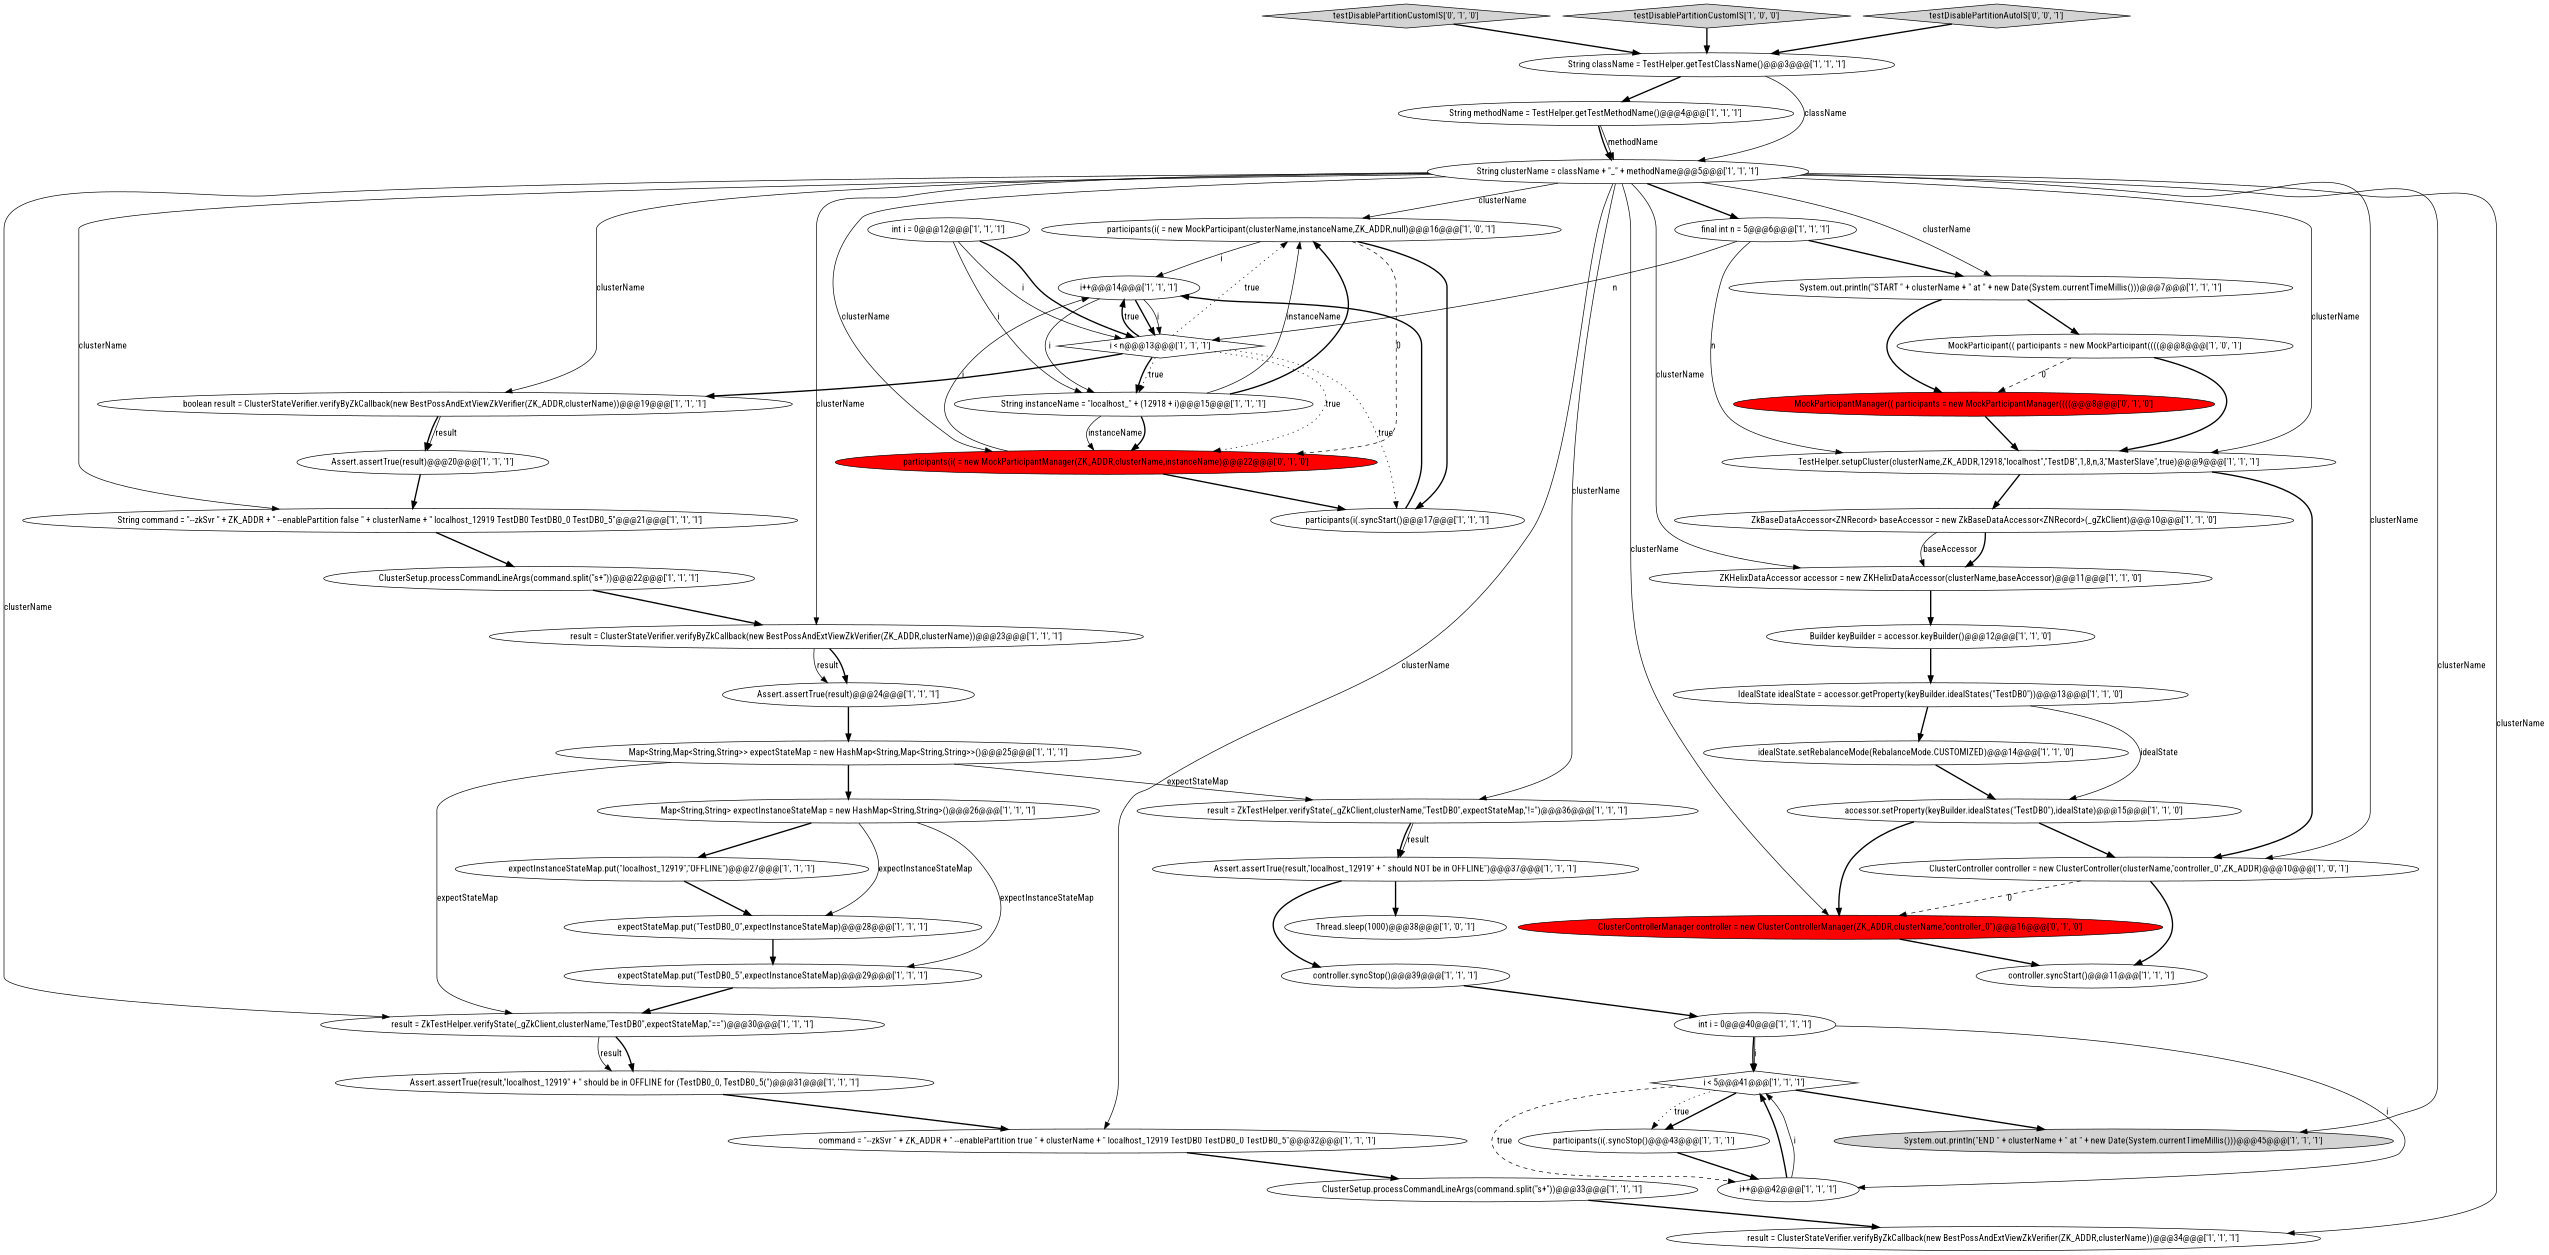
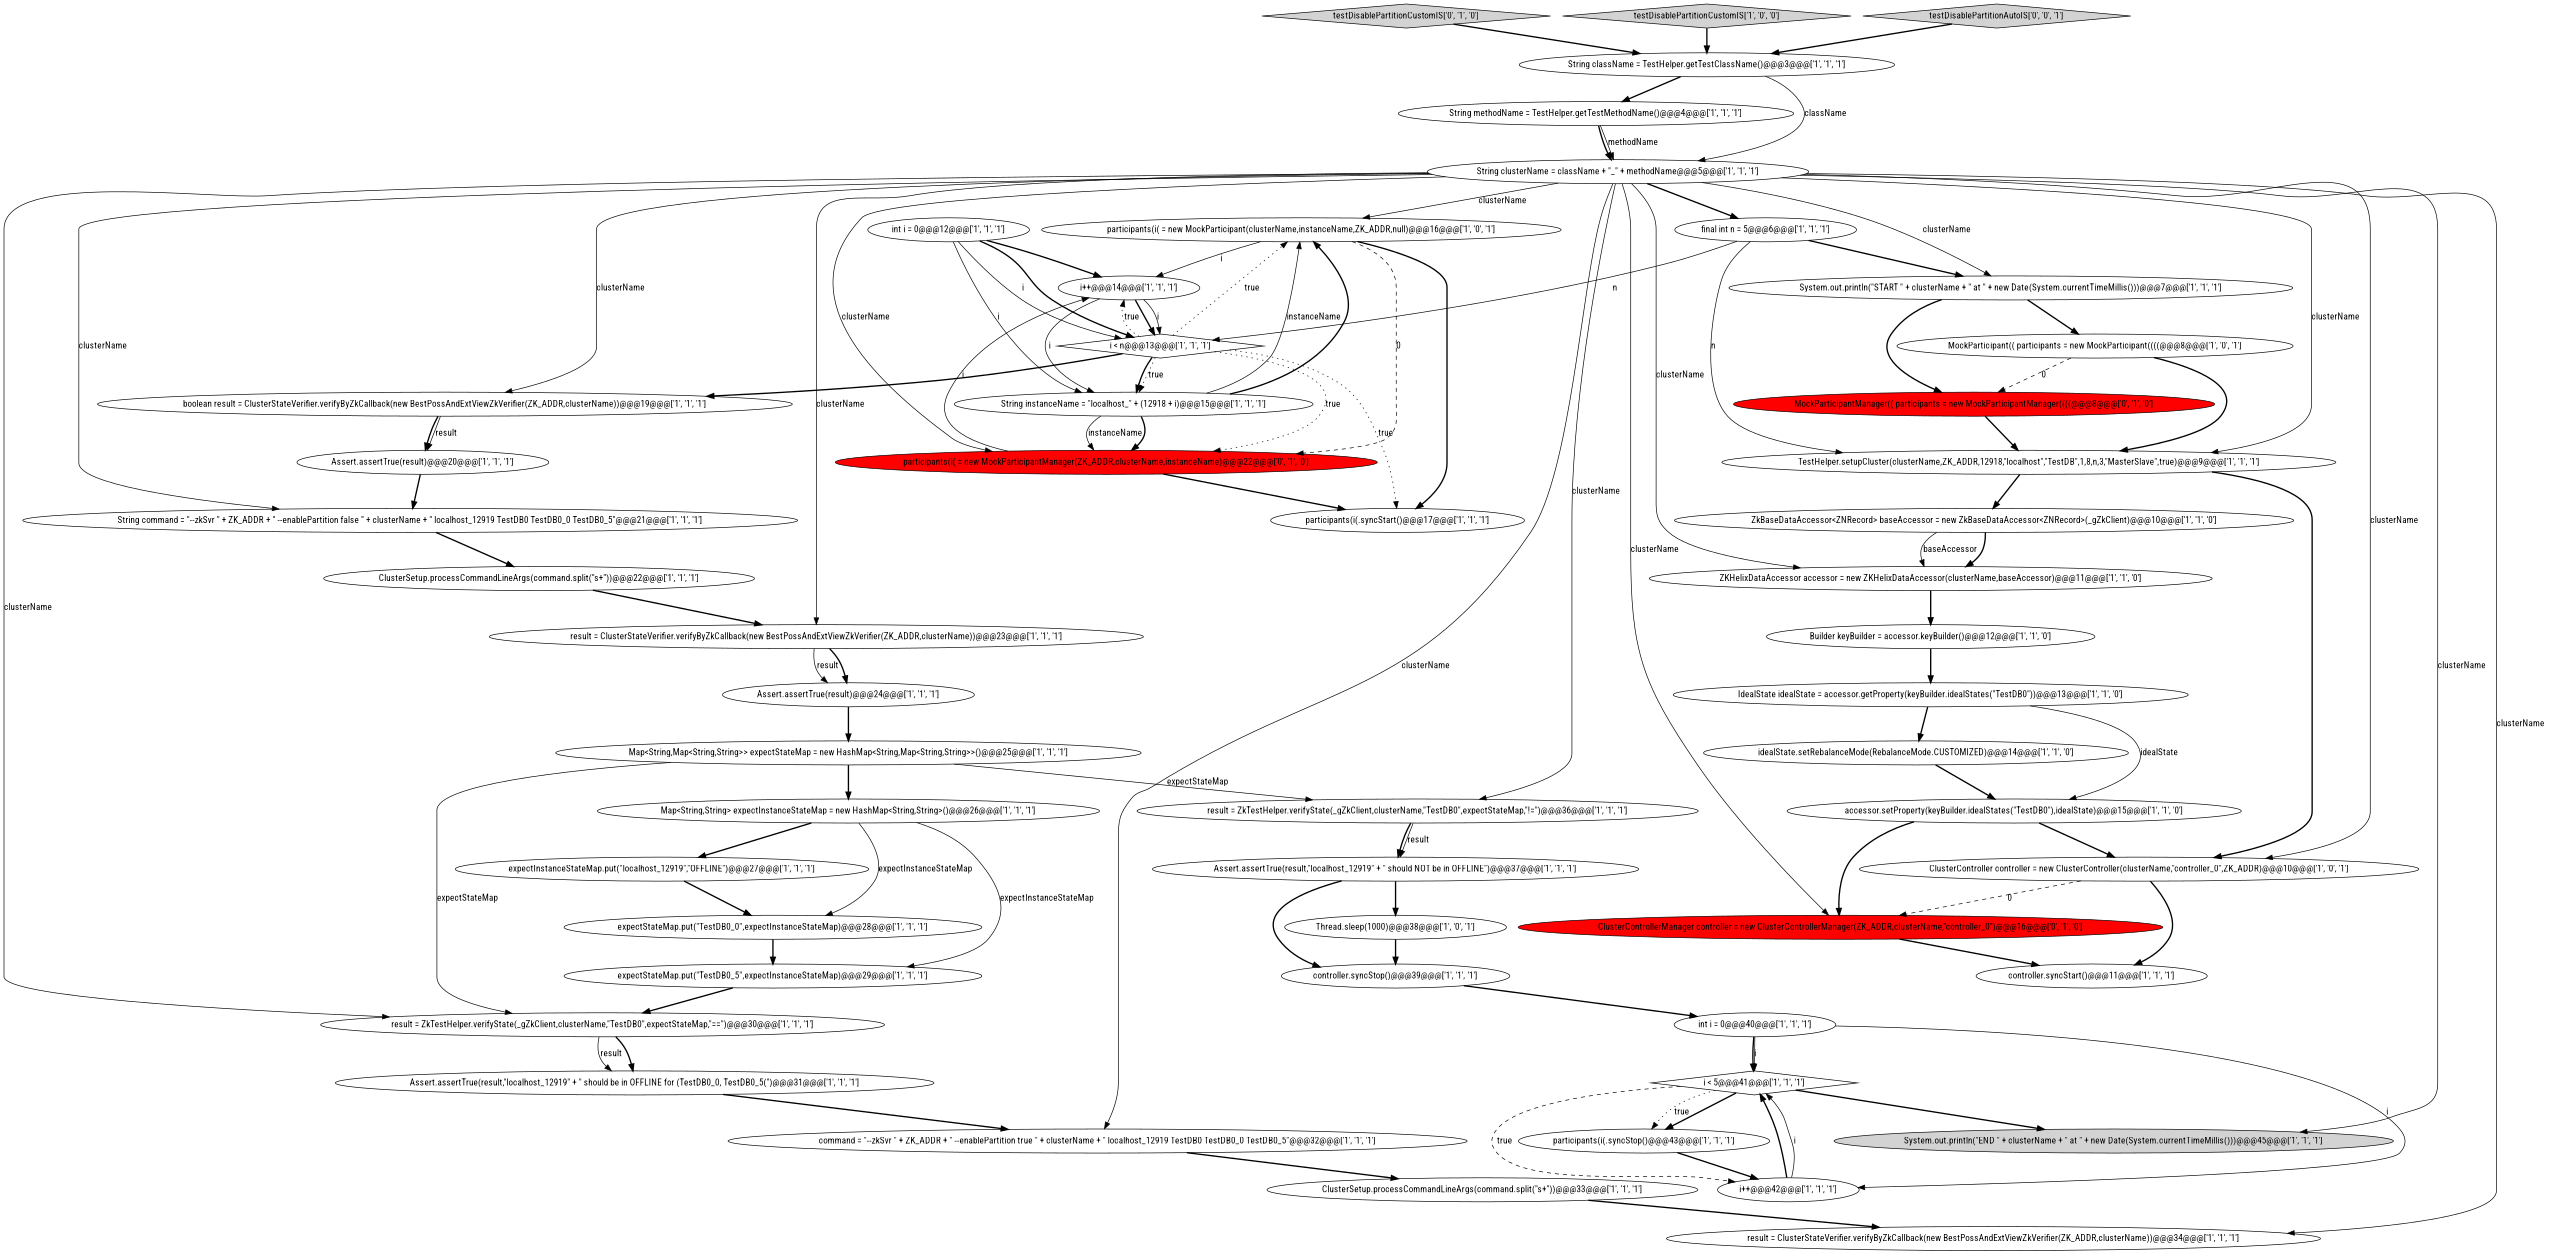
edge "participants(i(.syncStart()@@@17@@@['1', '1', '1']" -> "i++@@@14@@@['1', '1', '1']": now "int i = 0@@@12@@@['1', '1', '1']" -> "i++@@@14@@@['1', '1', '1']"
edge "i < n@@@13@@@['1', '1', '1']" -> "i++@@@14@@@['1', '1', '1']": style bold -> dotted
edge "Thread.sleep(1000)@@@38@@@['1', '0', '1']" -> "controller.syncStop()@@@39@@@['1', '1', '1']": added
